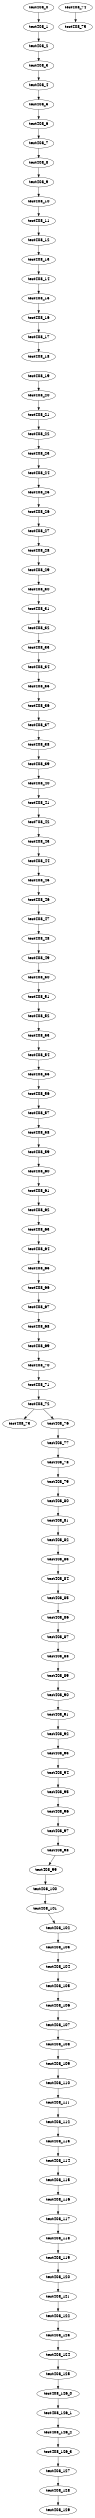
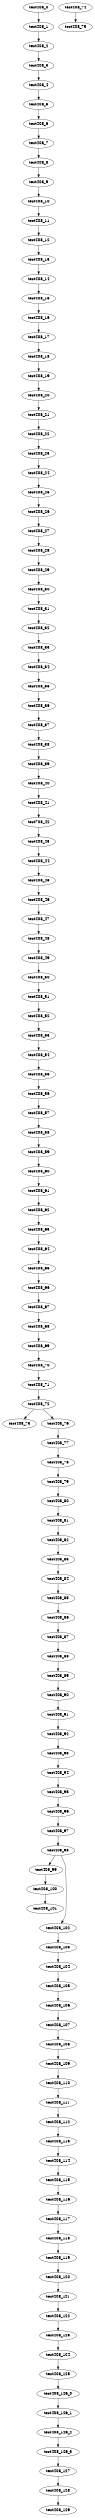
edge "test408_18" -> "test408_19": added
edge "test408_101" -> "test408_102": now "test408_98" -> "test408_102"
